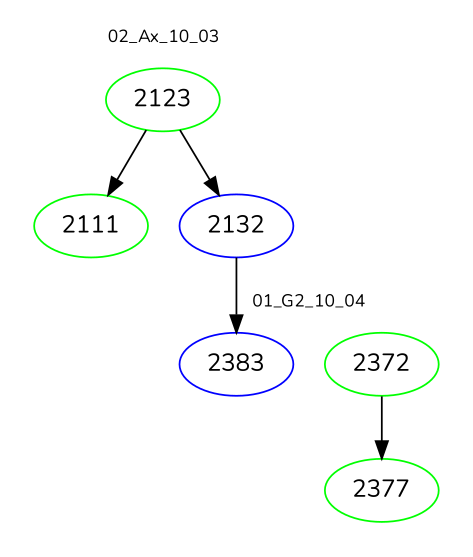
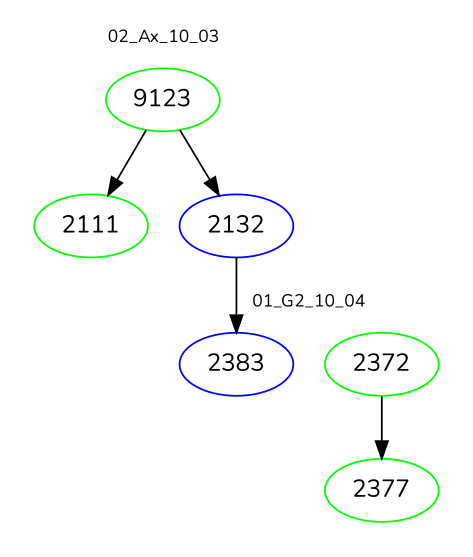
node "2123": label "2123" -> "9123"
